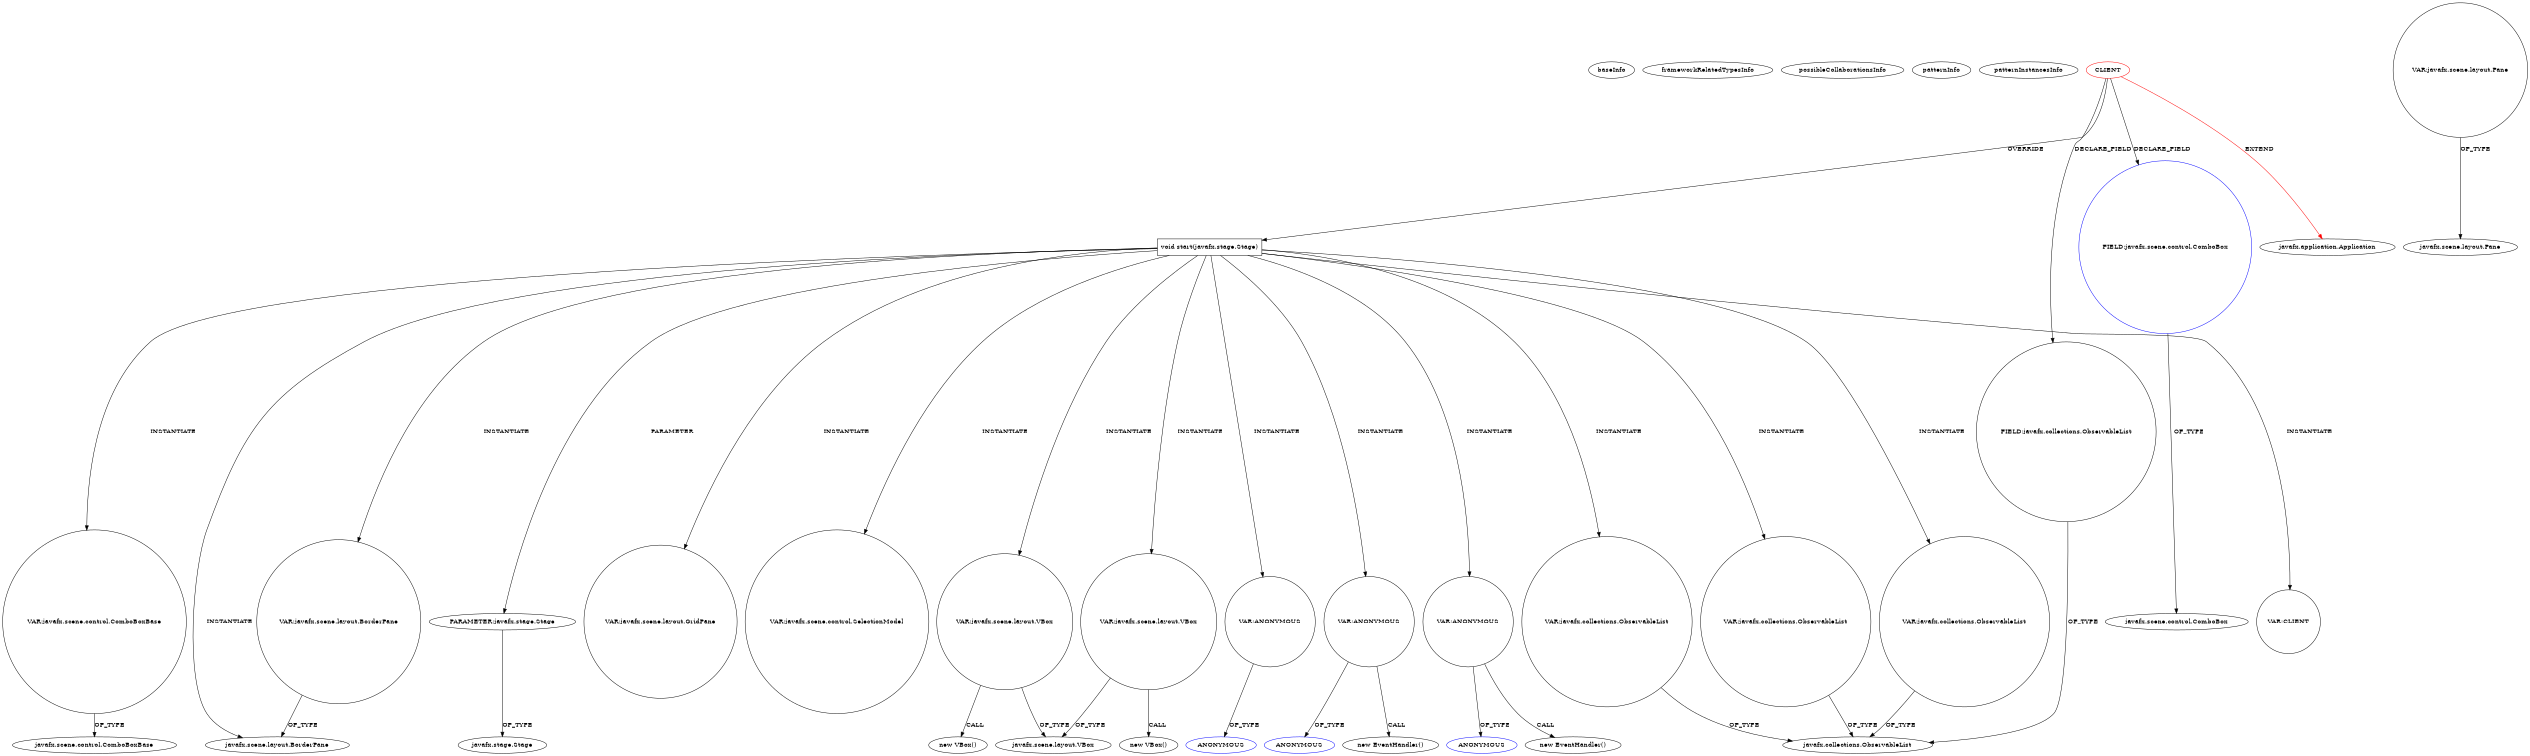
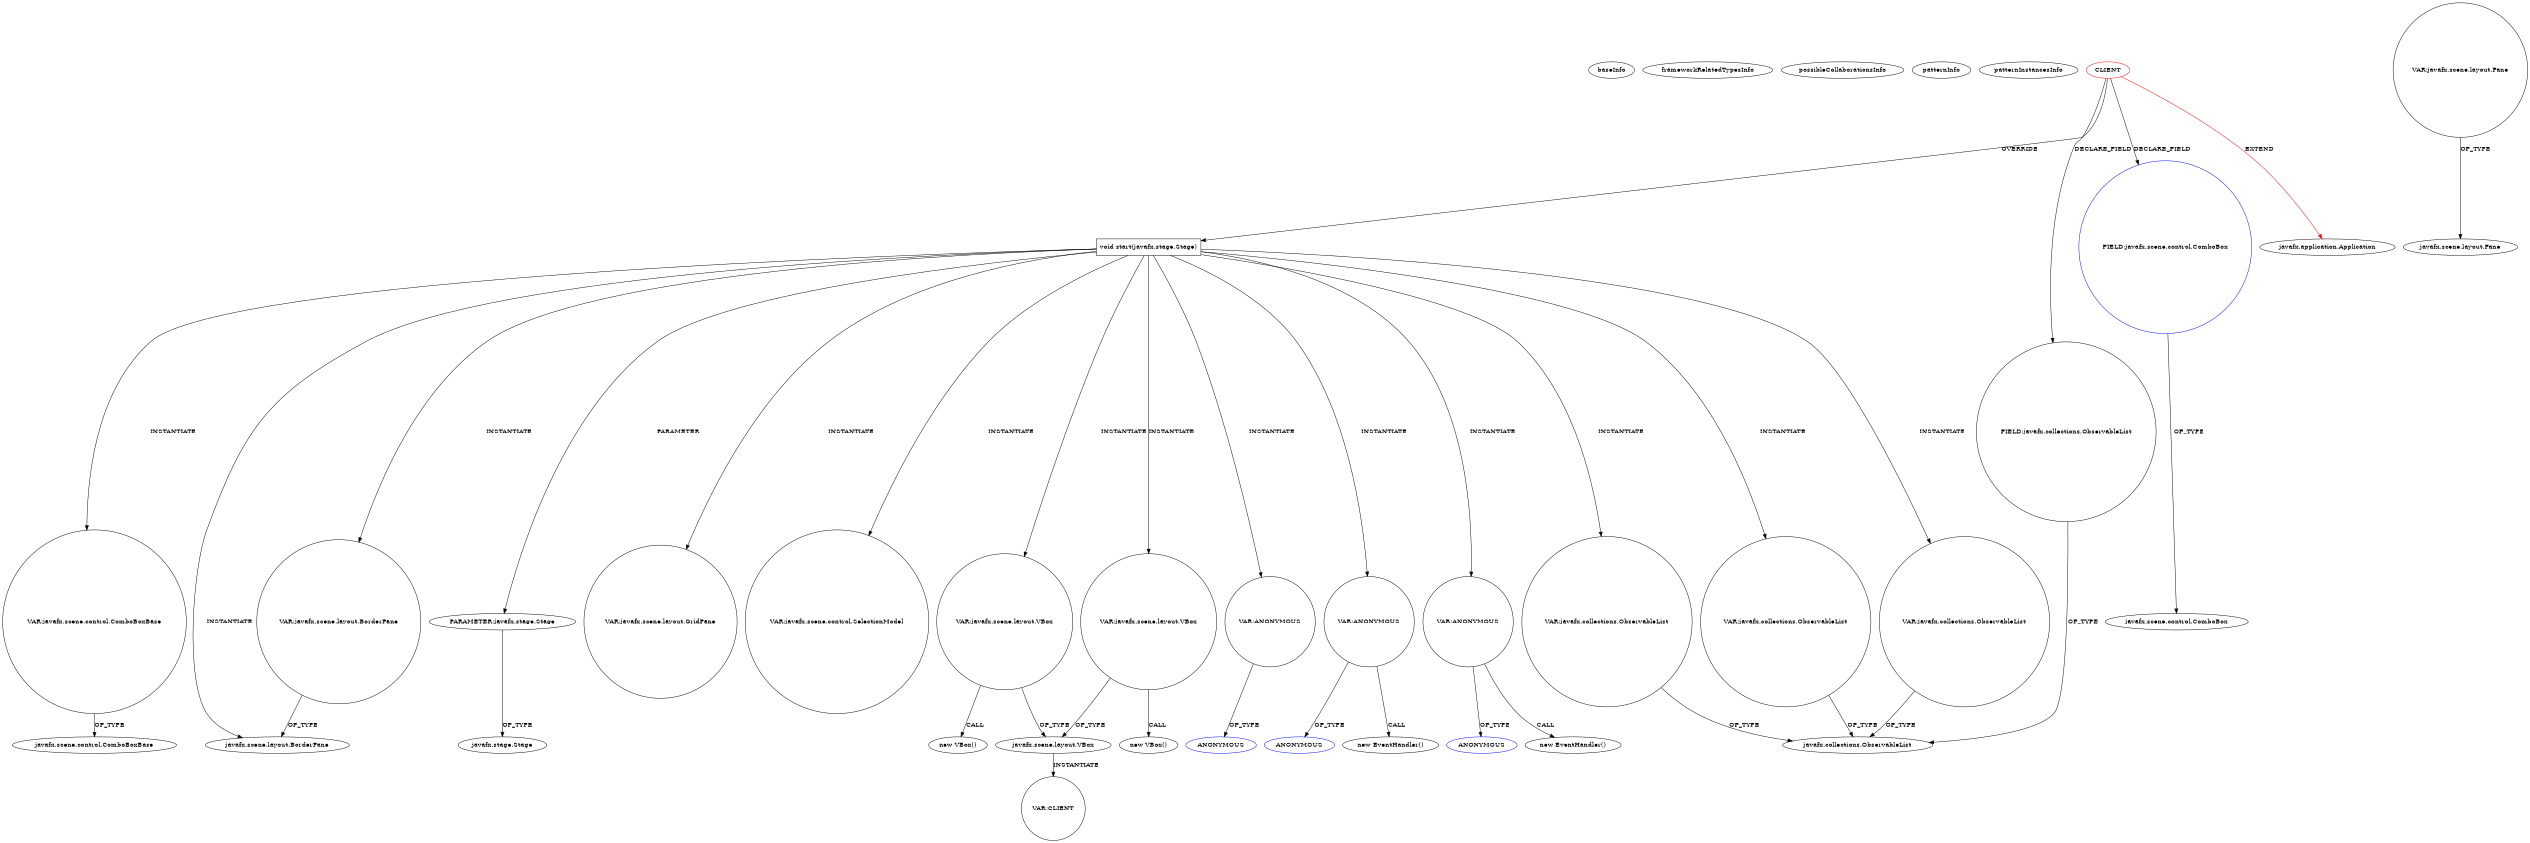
edge "void start(javafx.stage.Stage)" -> "VAR:CLIENT": now "javafx.scene.layout.VBox" -> "VAR:CLIENT"
